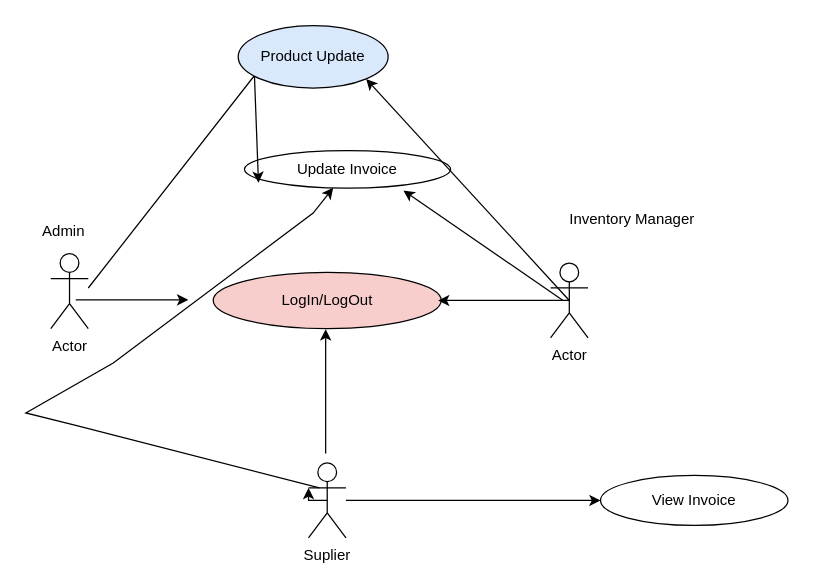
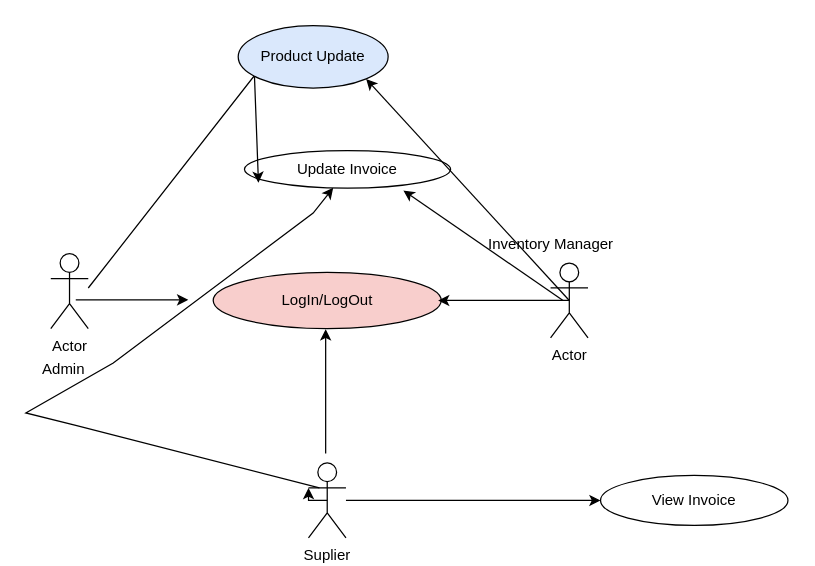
node "Inventory Manager": moved (632, 219) -> (551, 244)
node "Admin": moved (63, 232) -> (63, 369)
